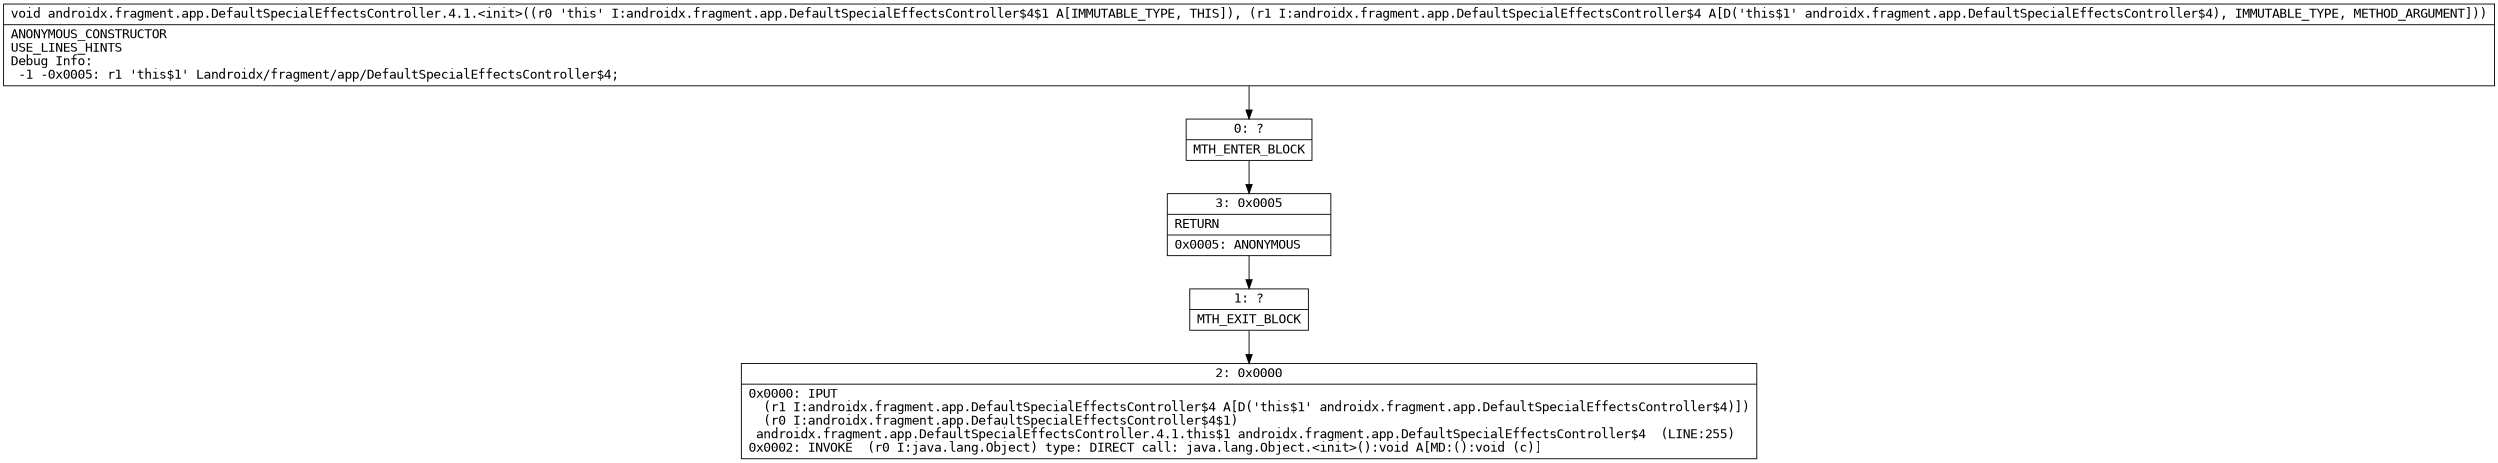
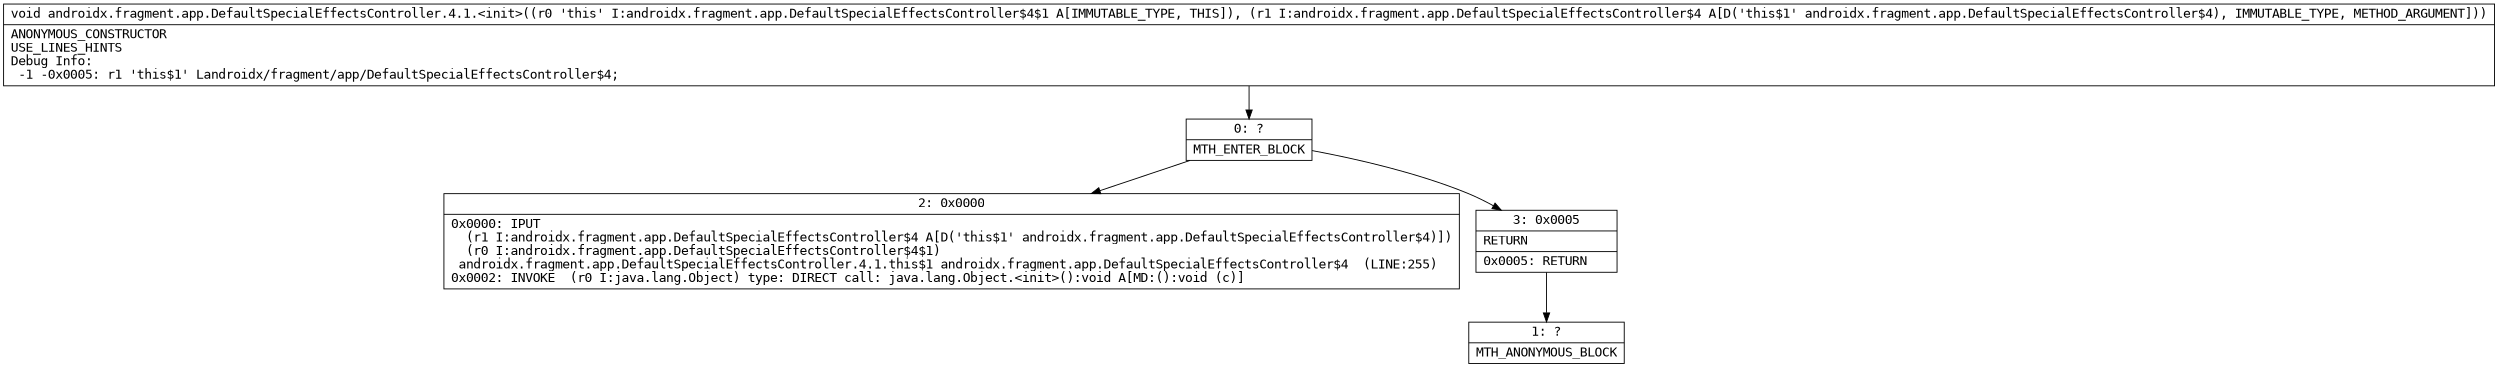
node "3: 0x0005": text "0x0005: ANONYMOUS" -> "0x0005: RETURN"
node "1: ?": text "MTH_EXIT_BLOCK" -> "MTH_ANONYMOUS_BLOCK"
edge "1: ?" -> "2: 0x0000": now "0: ?" -> "2: 0x0000"
